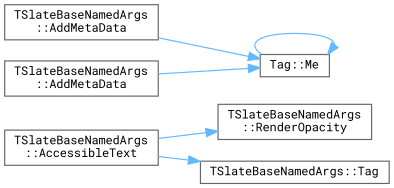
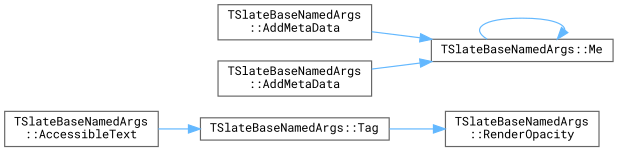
node "Tag::Me": label "Tag::Me" -> "TSlateBaseNamedArgs::Me"
edge "TSlateBaseNamedArgs ::AccessibleText" -> "TSlateBaseNamedArgs ::RenderOpacity": now "TSlateBaseNamedArgs::Tag" -> "TSlateBaseNamedArgs ::RenderOpacity"
